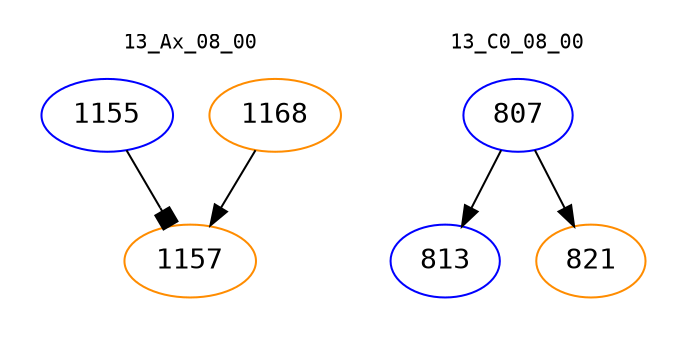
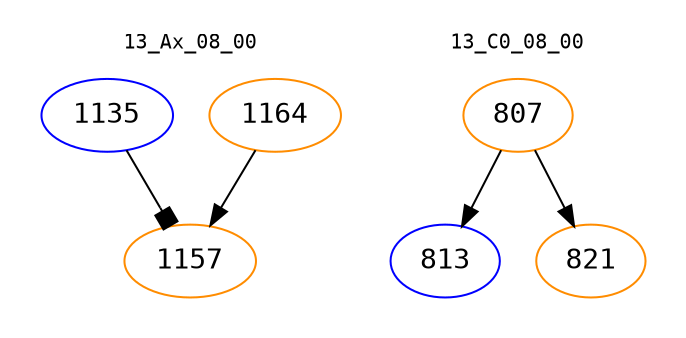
node "1155": label "1155" -> "1135"
node "1168": label "1168" -> "1164"
node "807": color blue -> darkorange
